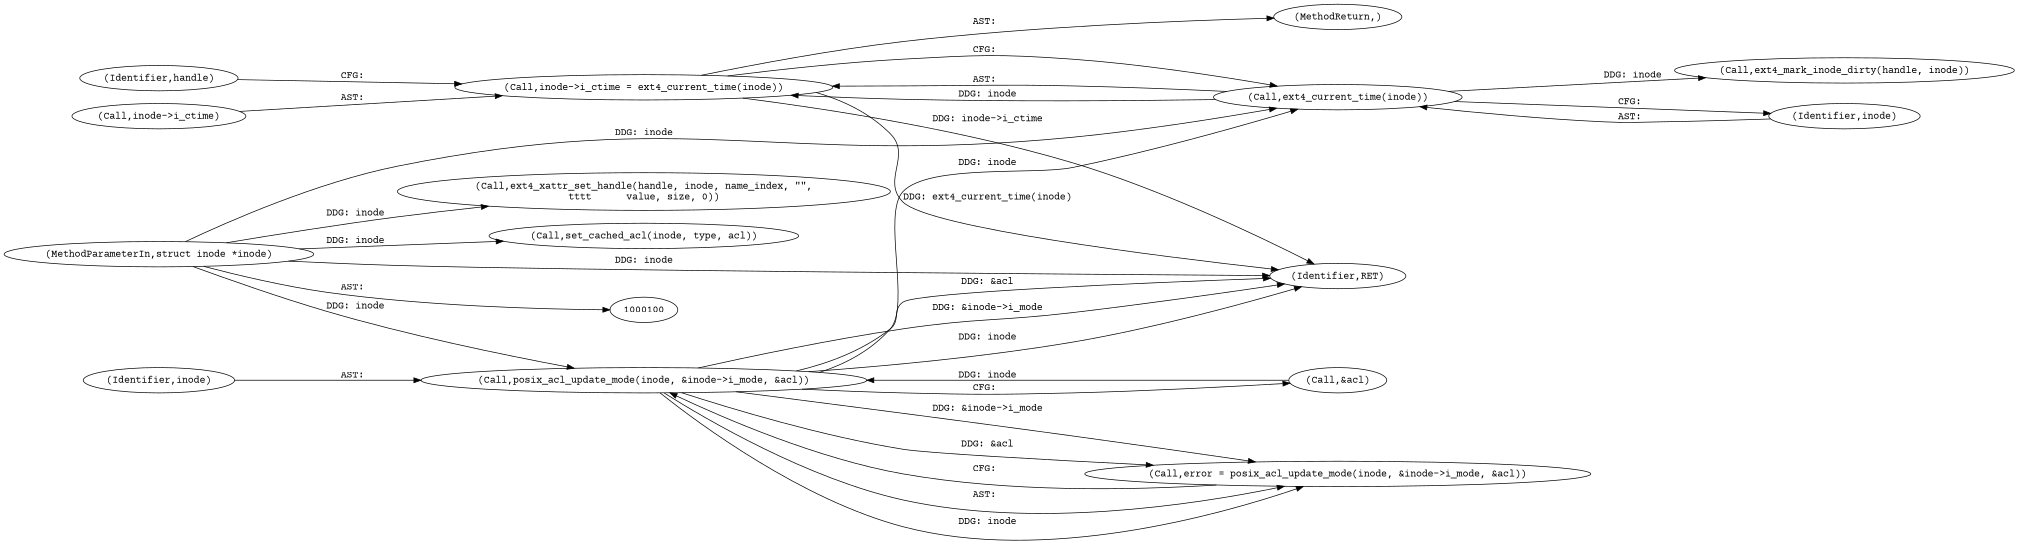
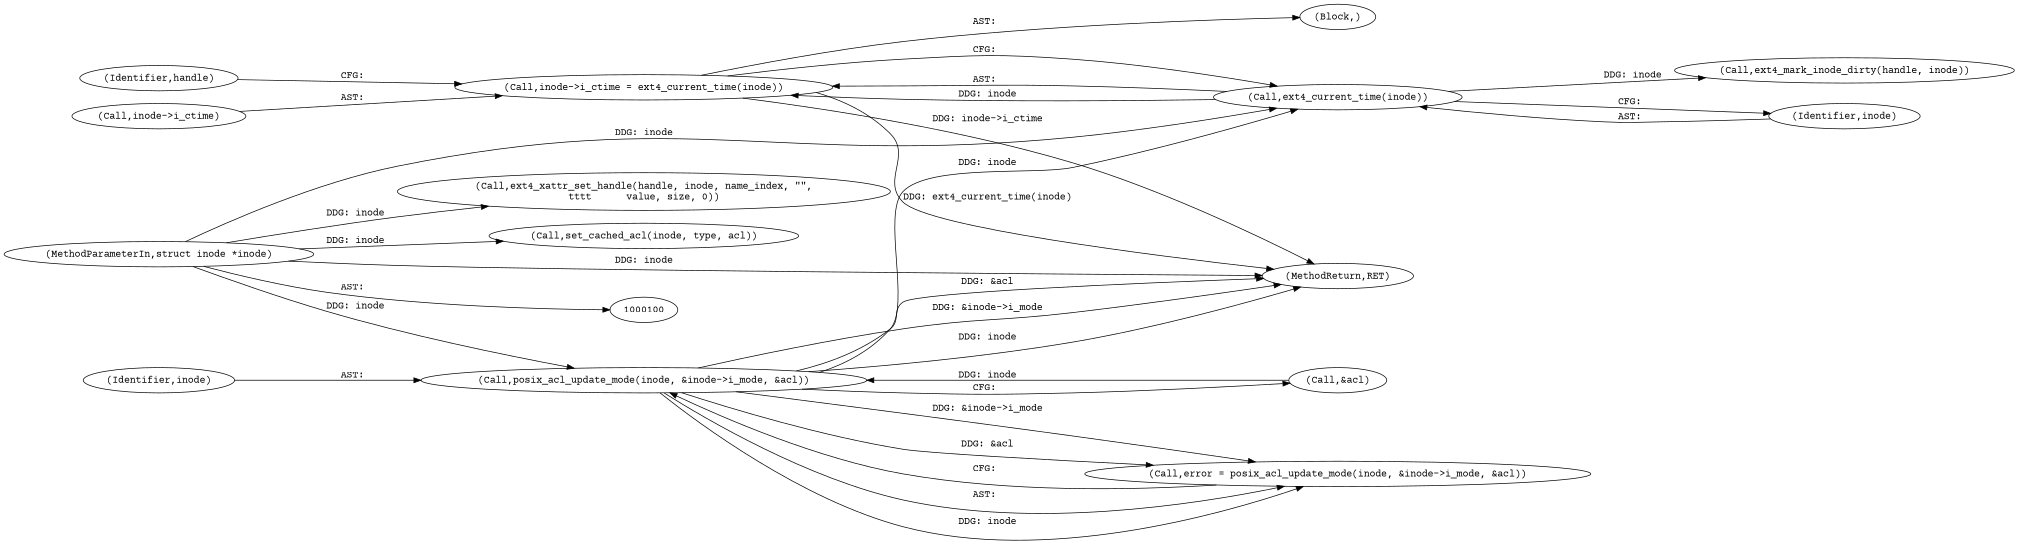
node "(MethodReturn,)": label "(MethodReturn,)" -> "(Block,)"
node "(Identifier,RET)": label "(Identifier,RET)" -> "(MethodReturn,RET)"
